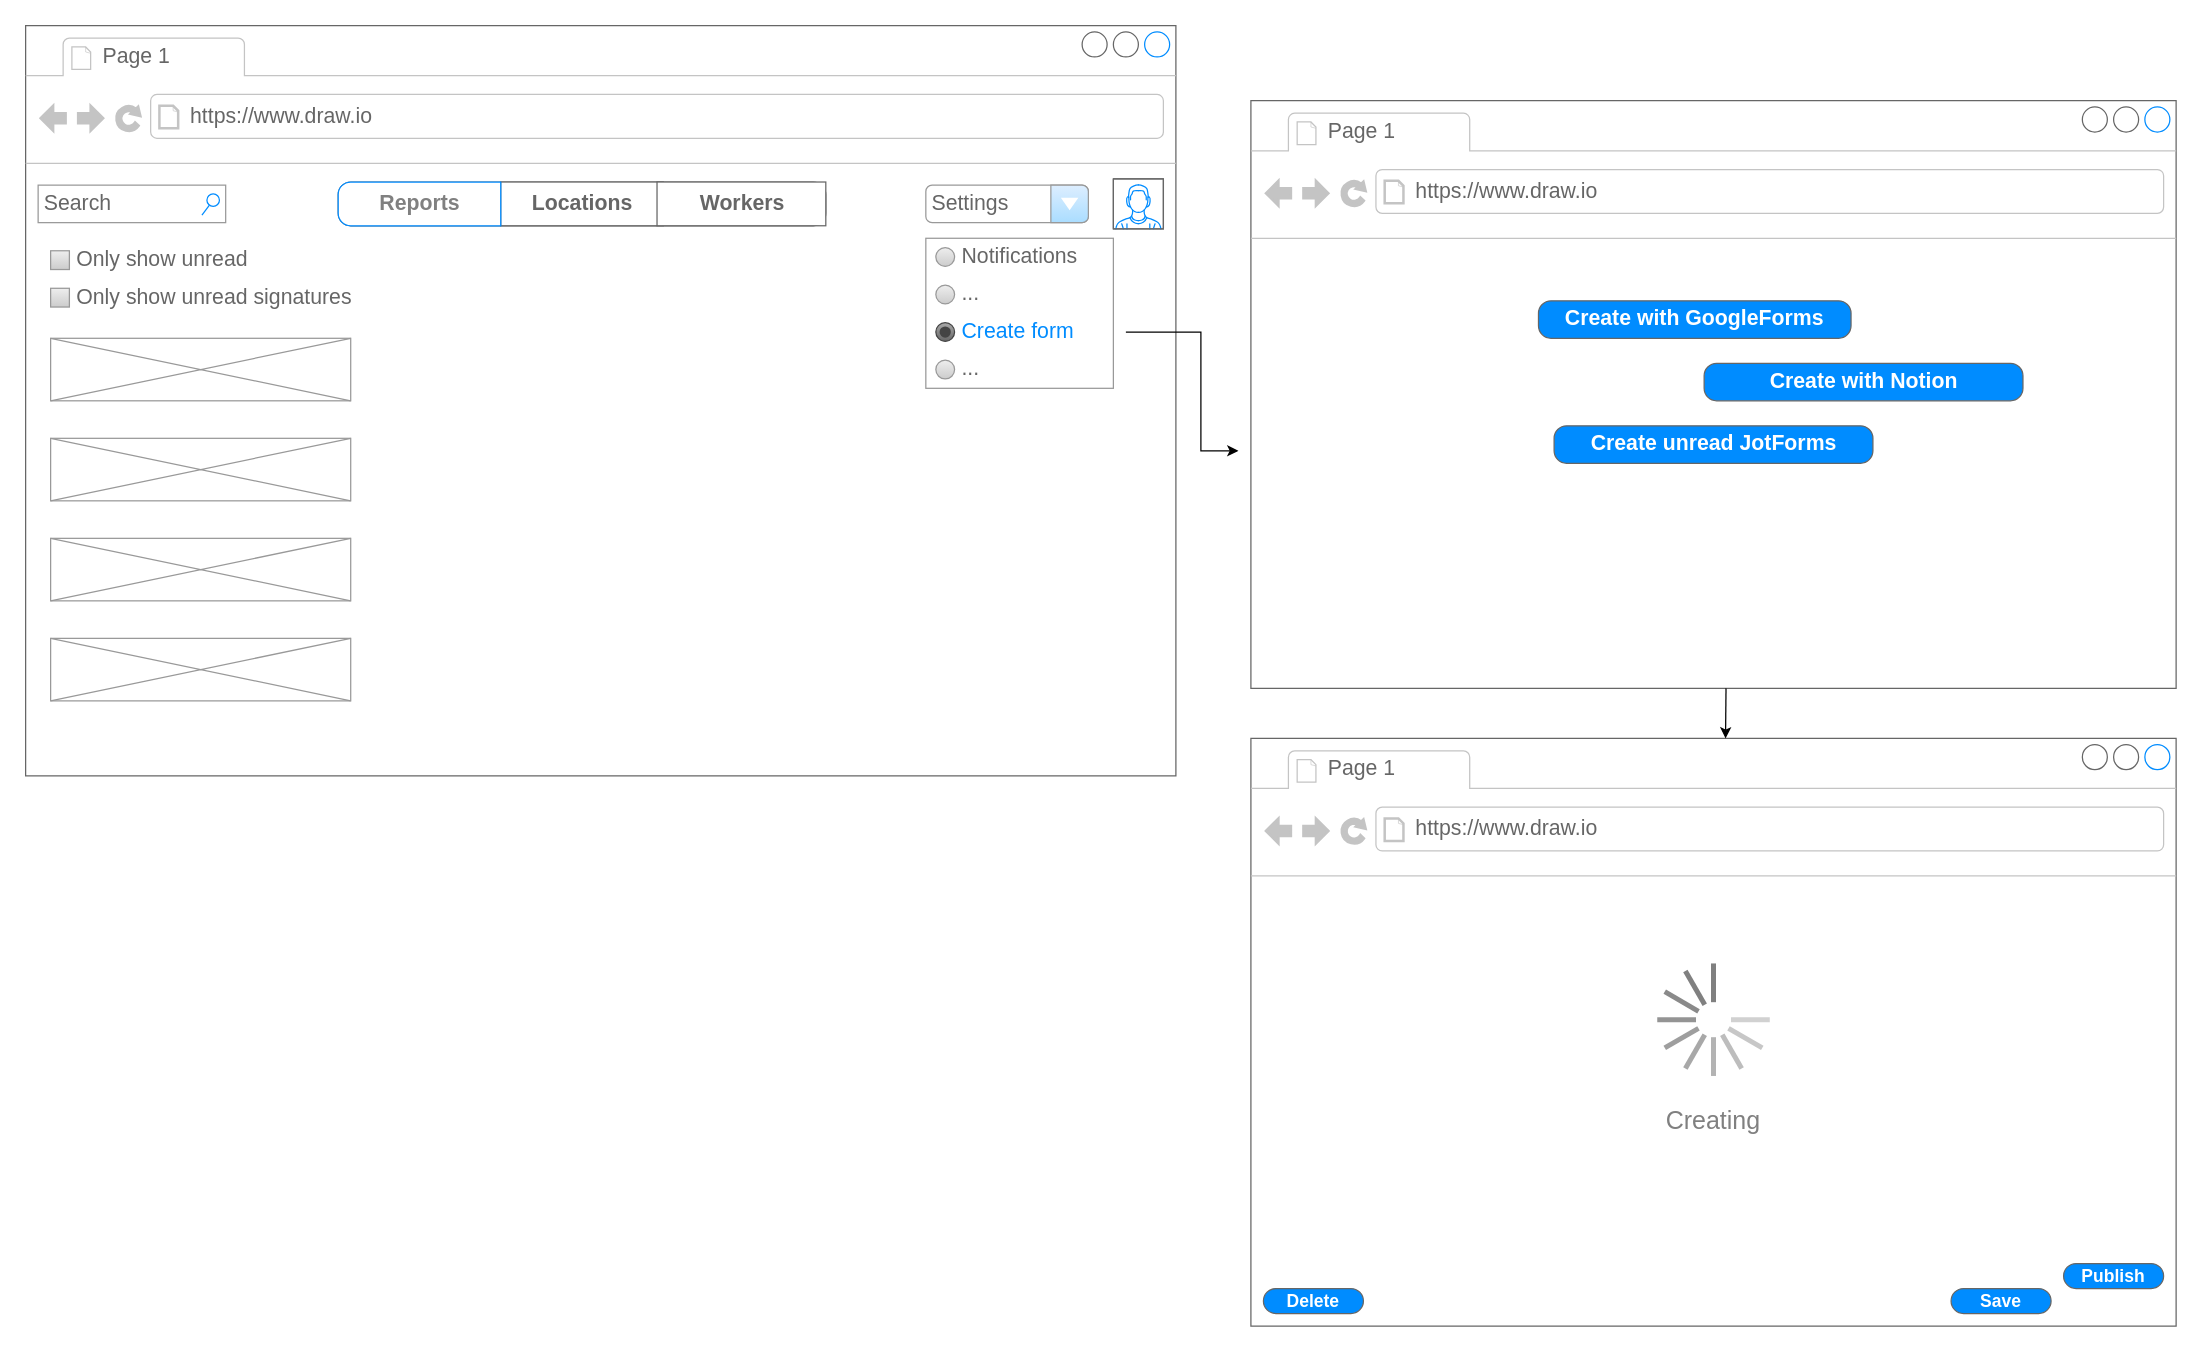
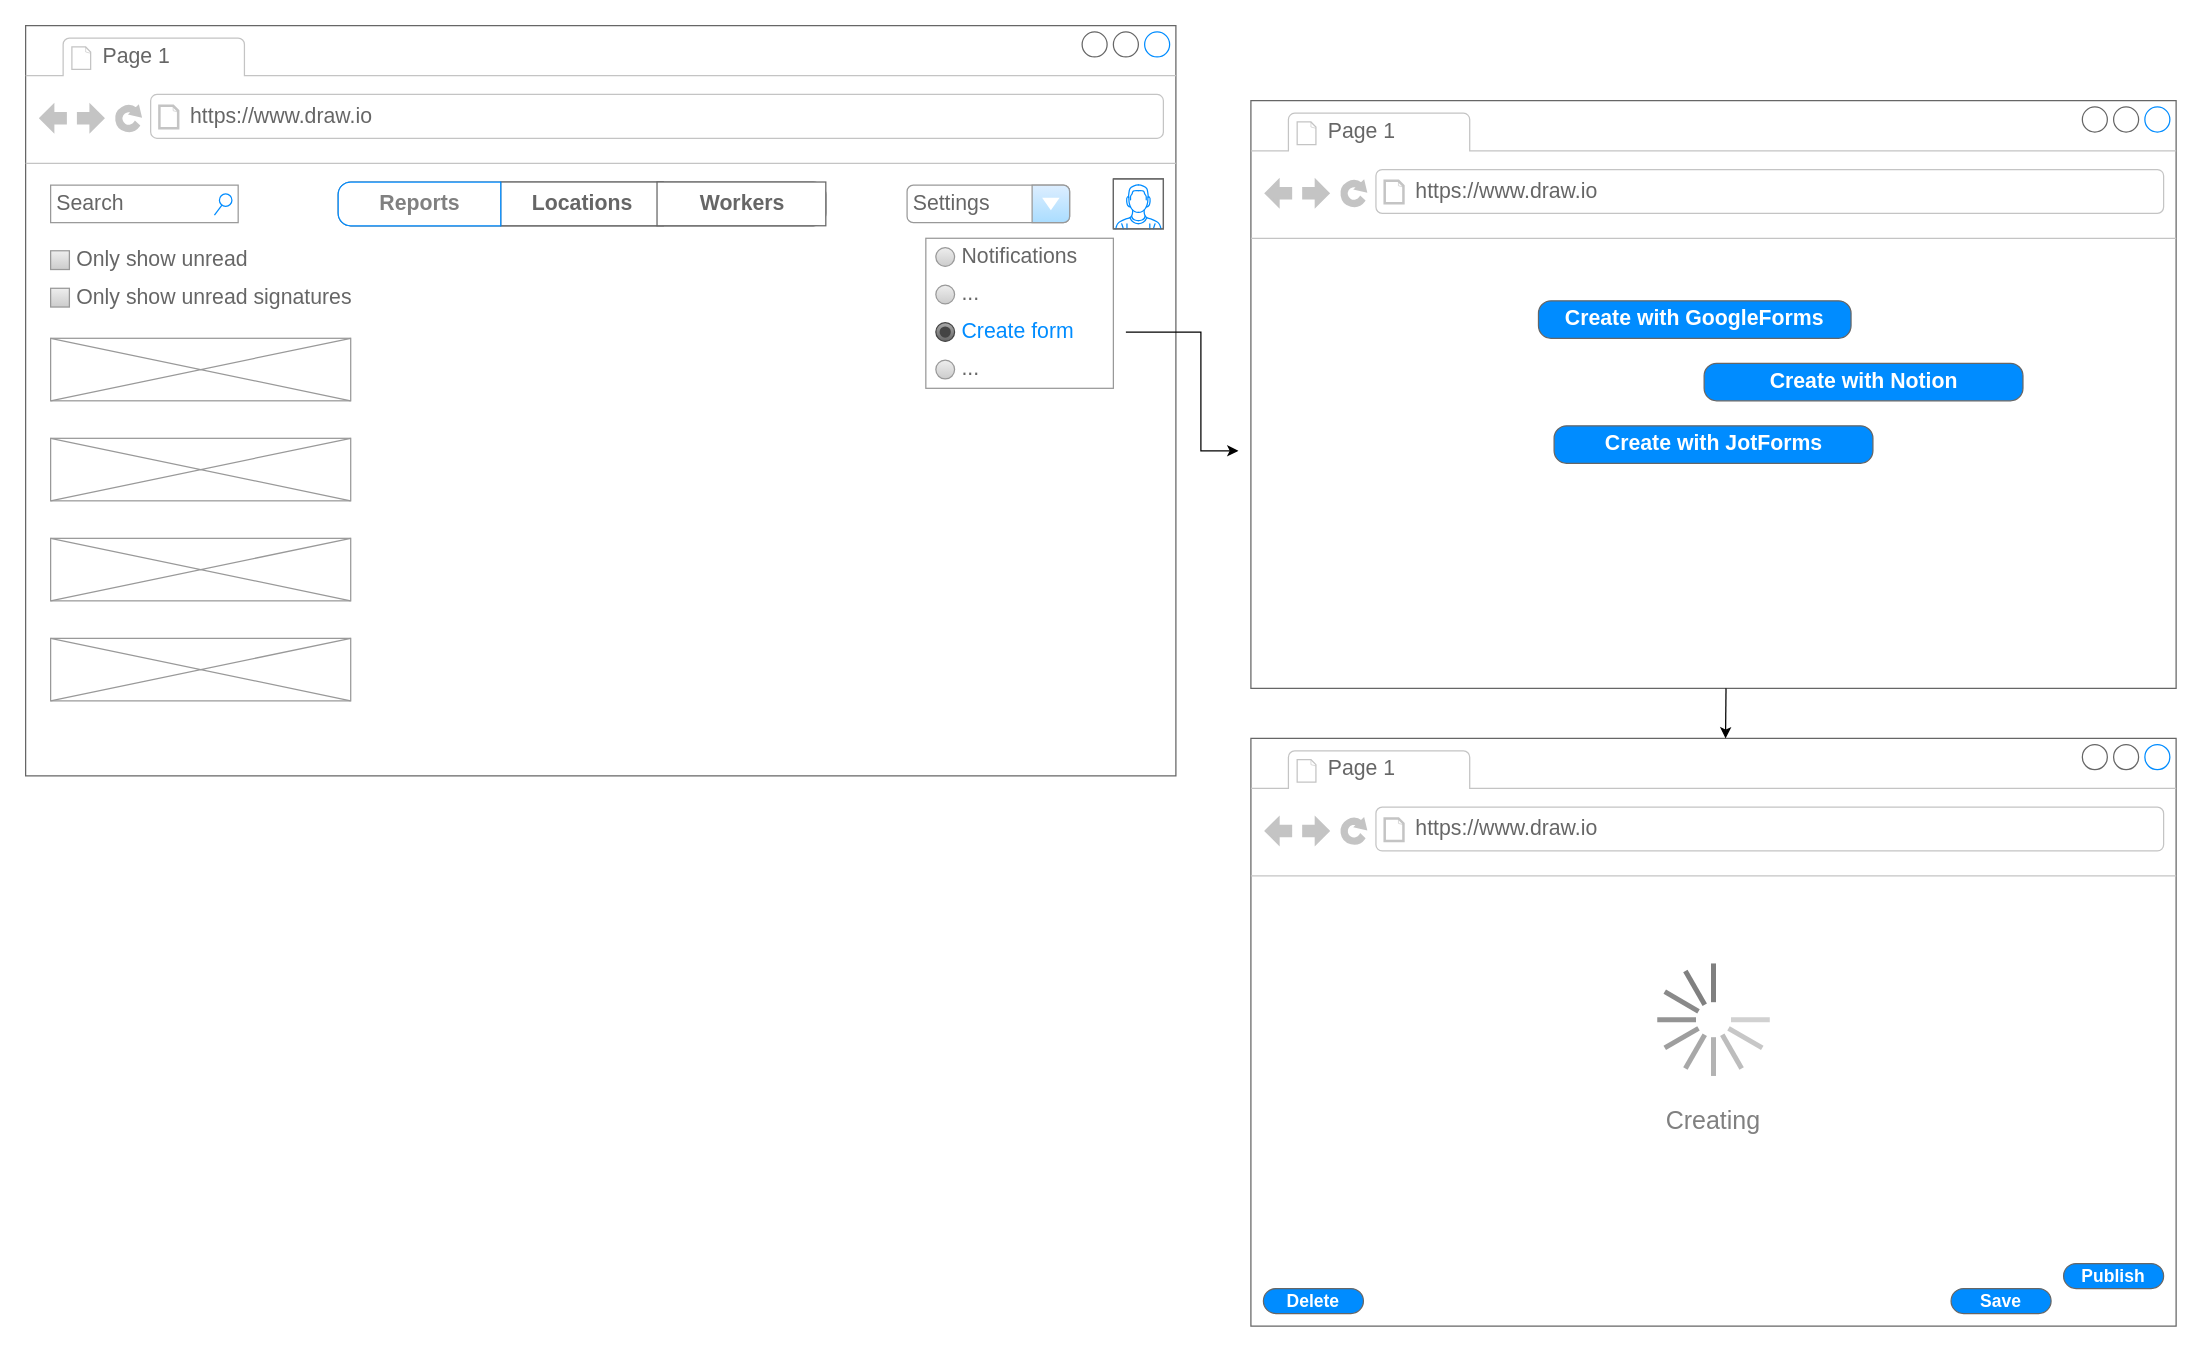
node "Search": moved (132, 204) -> (144, 204)
node "Settings": moved (1007, 204) -> (988, 204)
node "Create unread JotForms": label "Create unread JotForms" -> "Create with JotForms"
